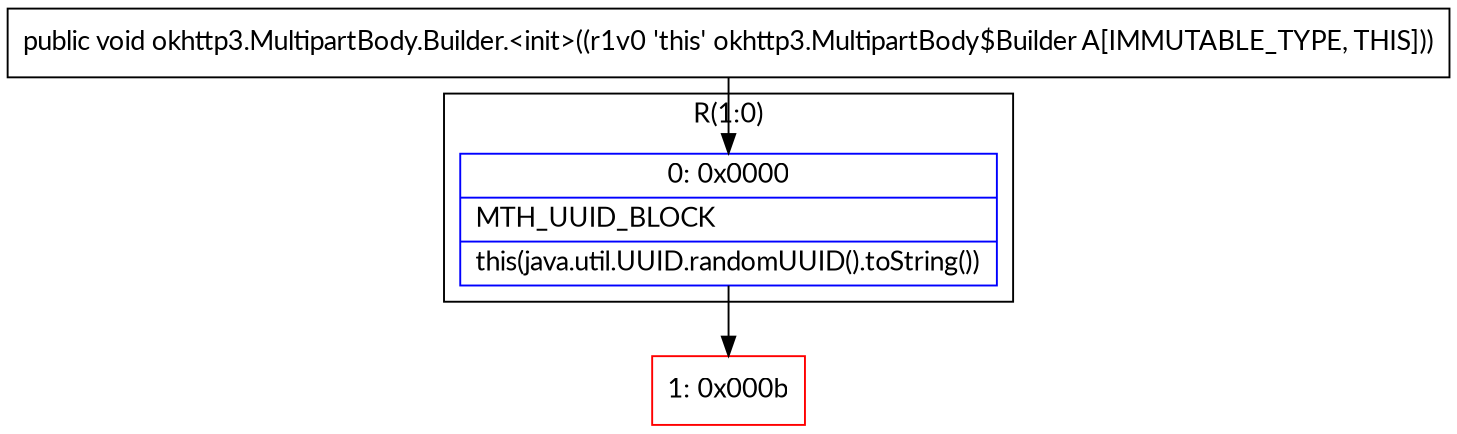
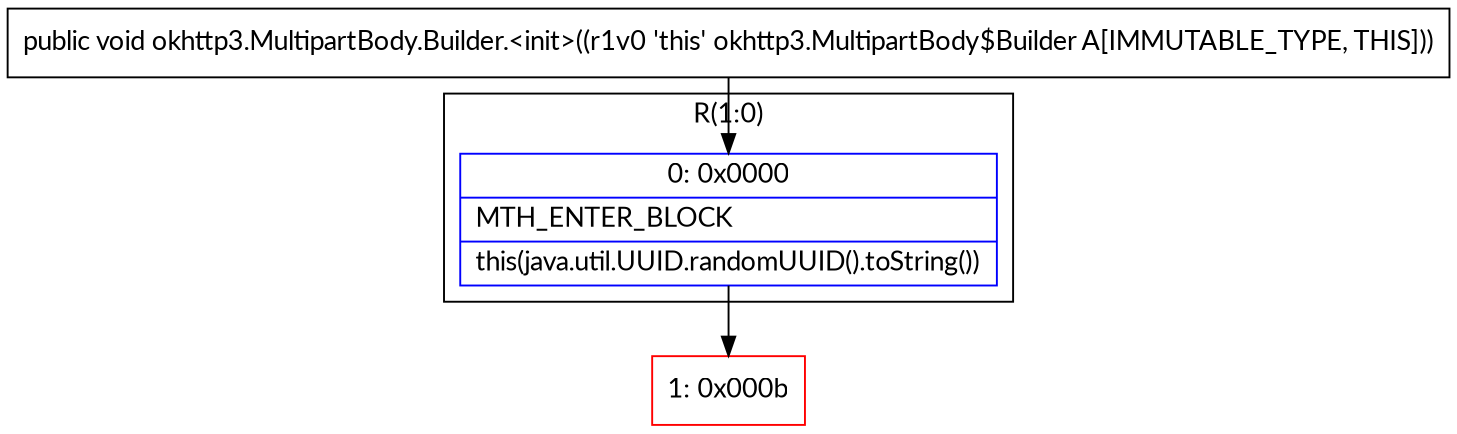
node "0: 0x0000": text "MTH_UUID_BLOCK" -> "MTH_ENTER_BLOCK"
